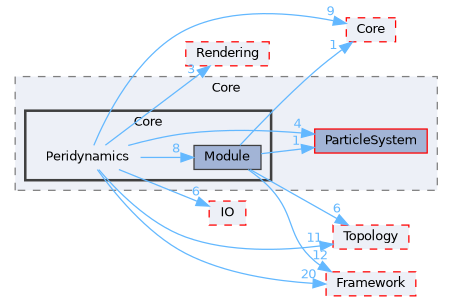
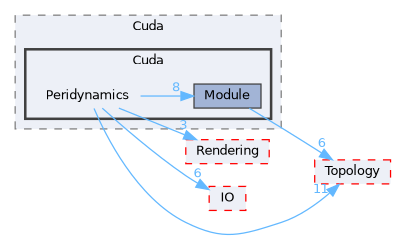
node "Core": removed
cluster "Core": label "Core" -> "Cuda"
node "ParticleSystem": removed
node "Framework": removed
